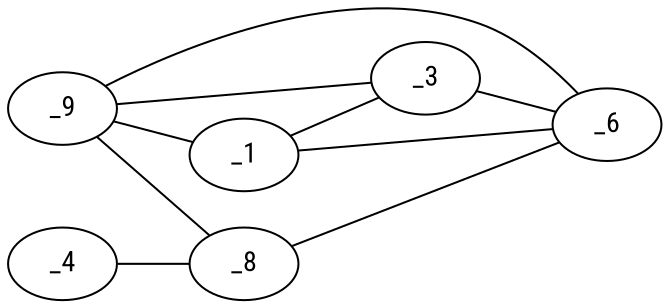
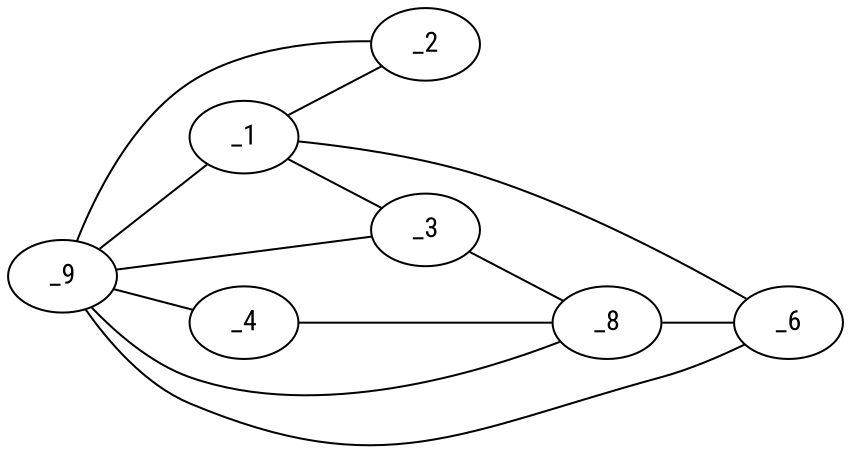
node "_2": added
edge "_3" -- "_6": now "_3" -- "_8"
edge "_9" -- "_4": added
